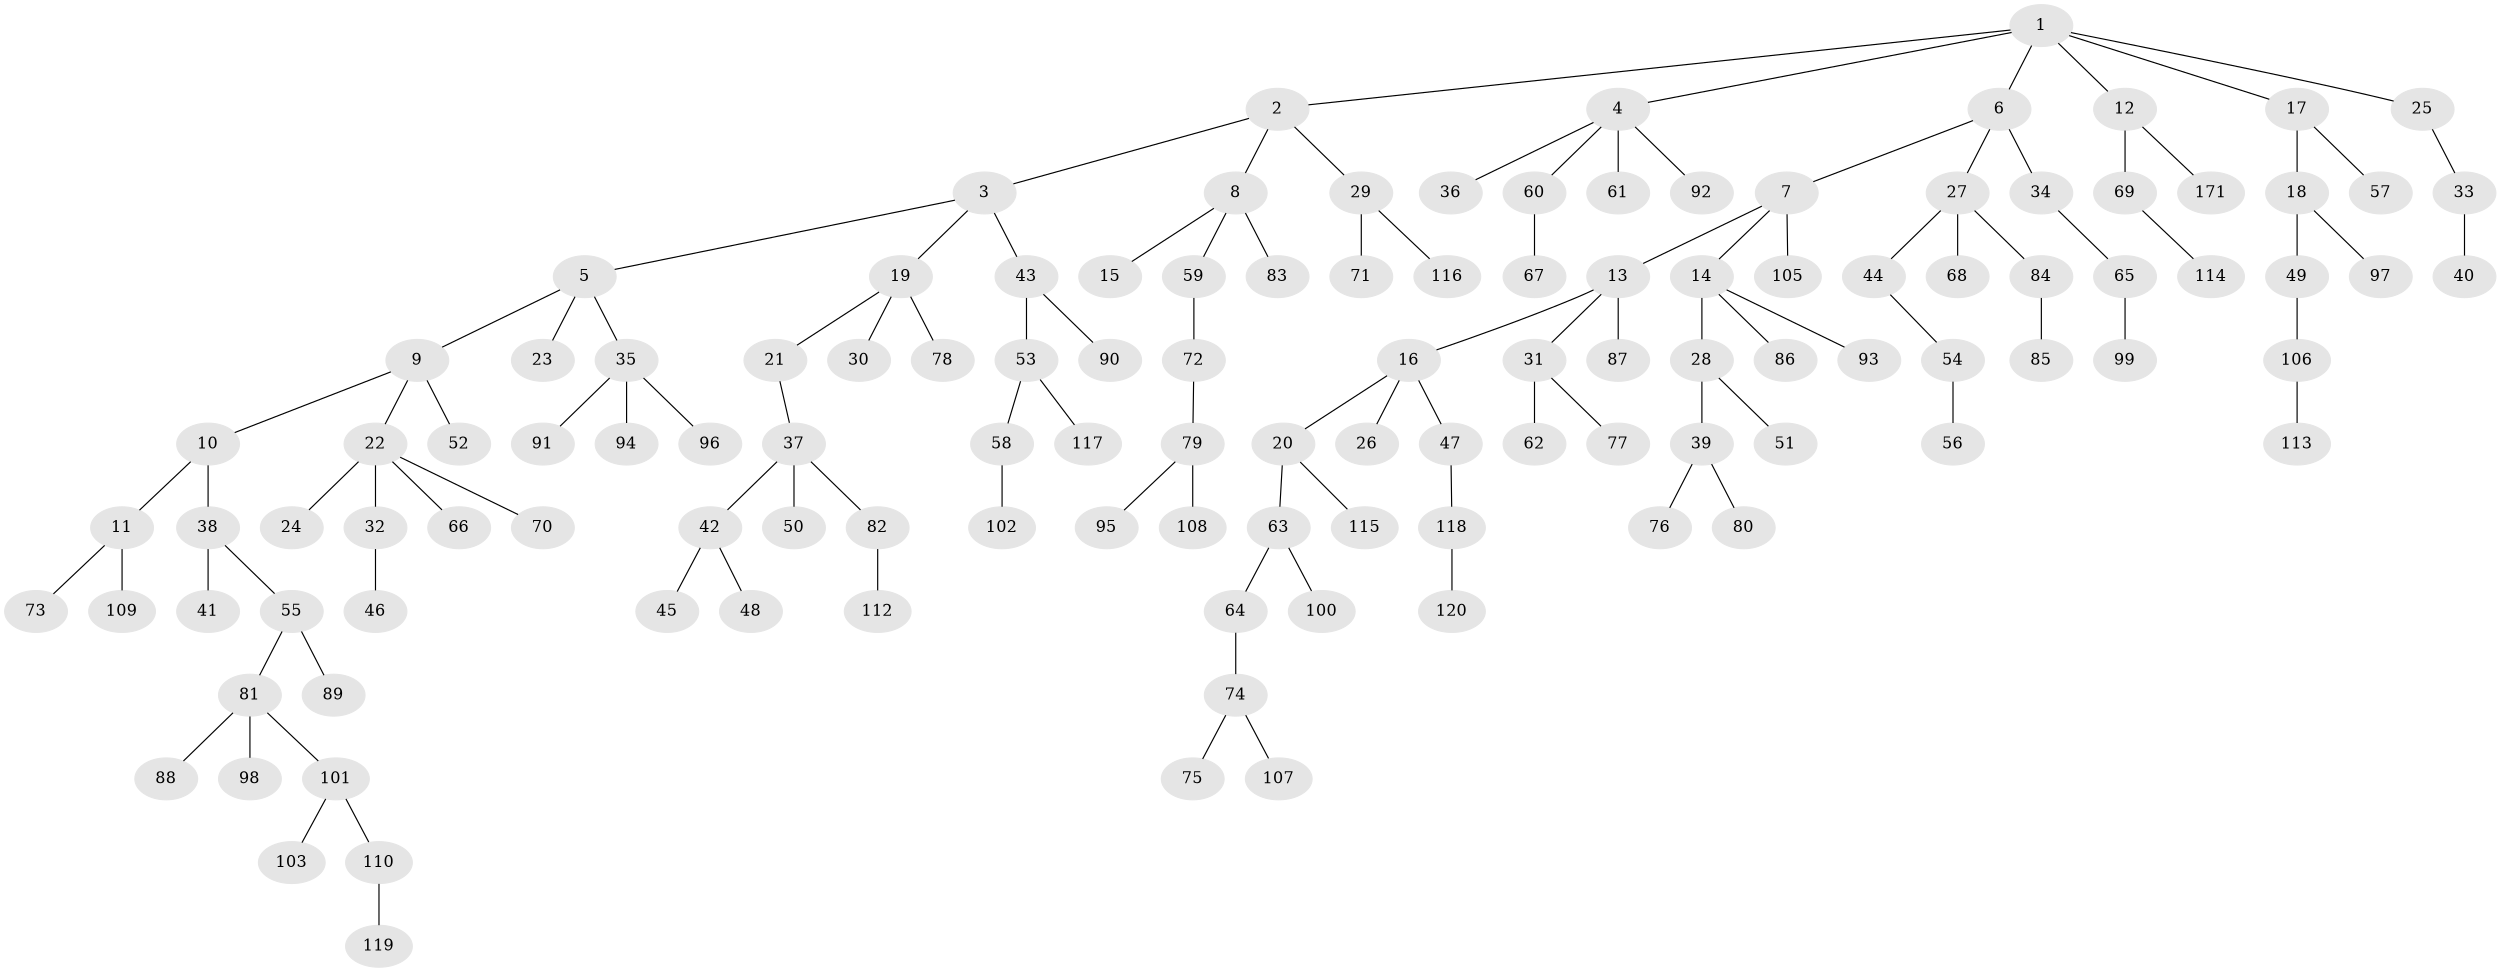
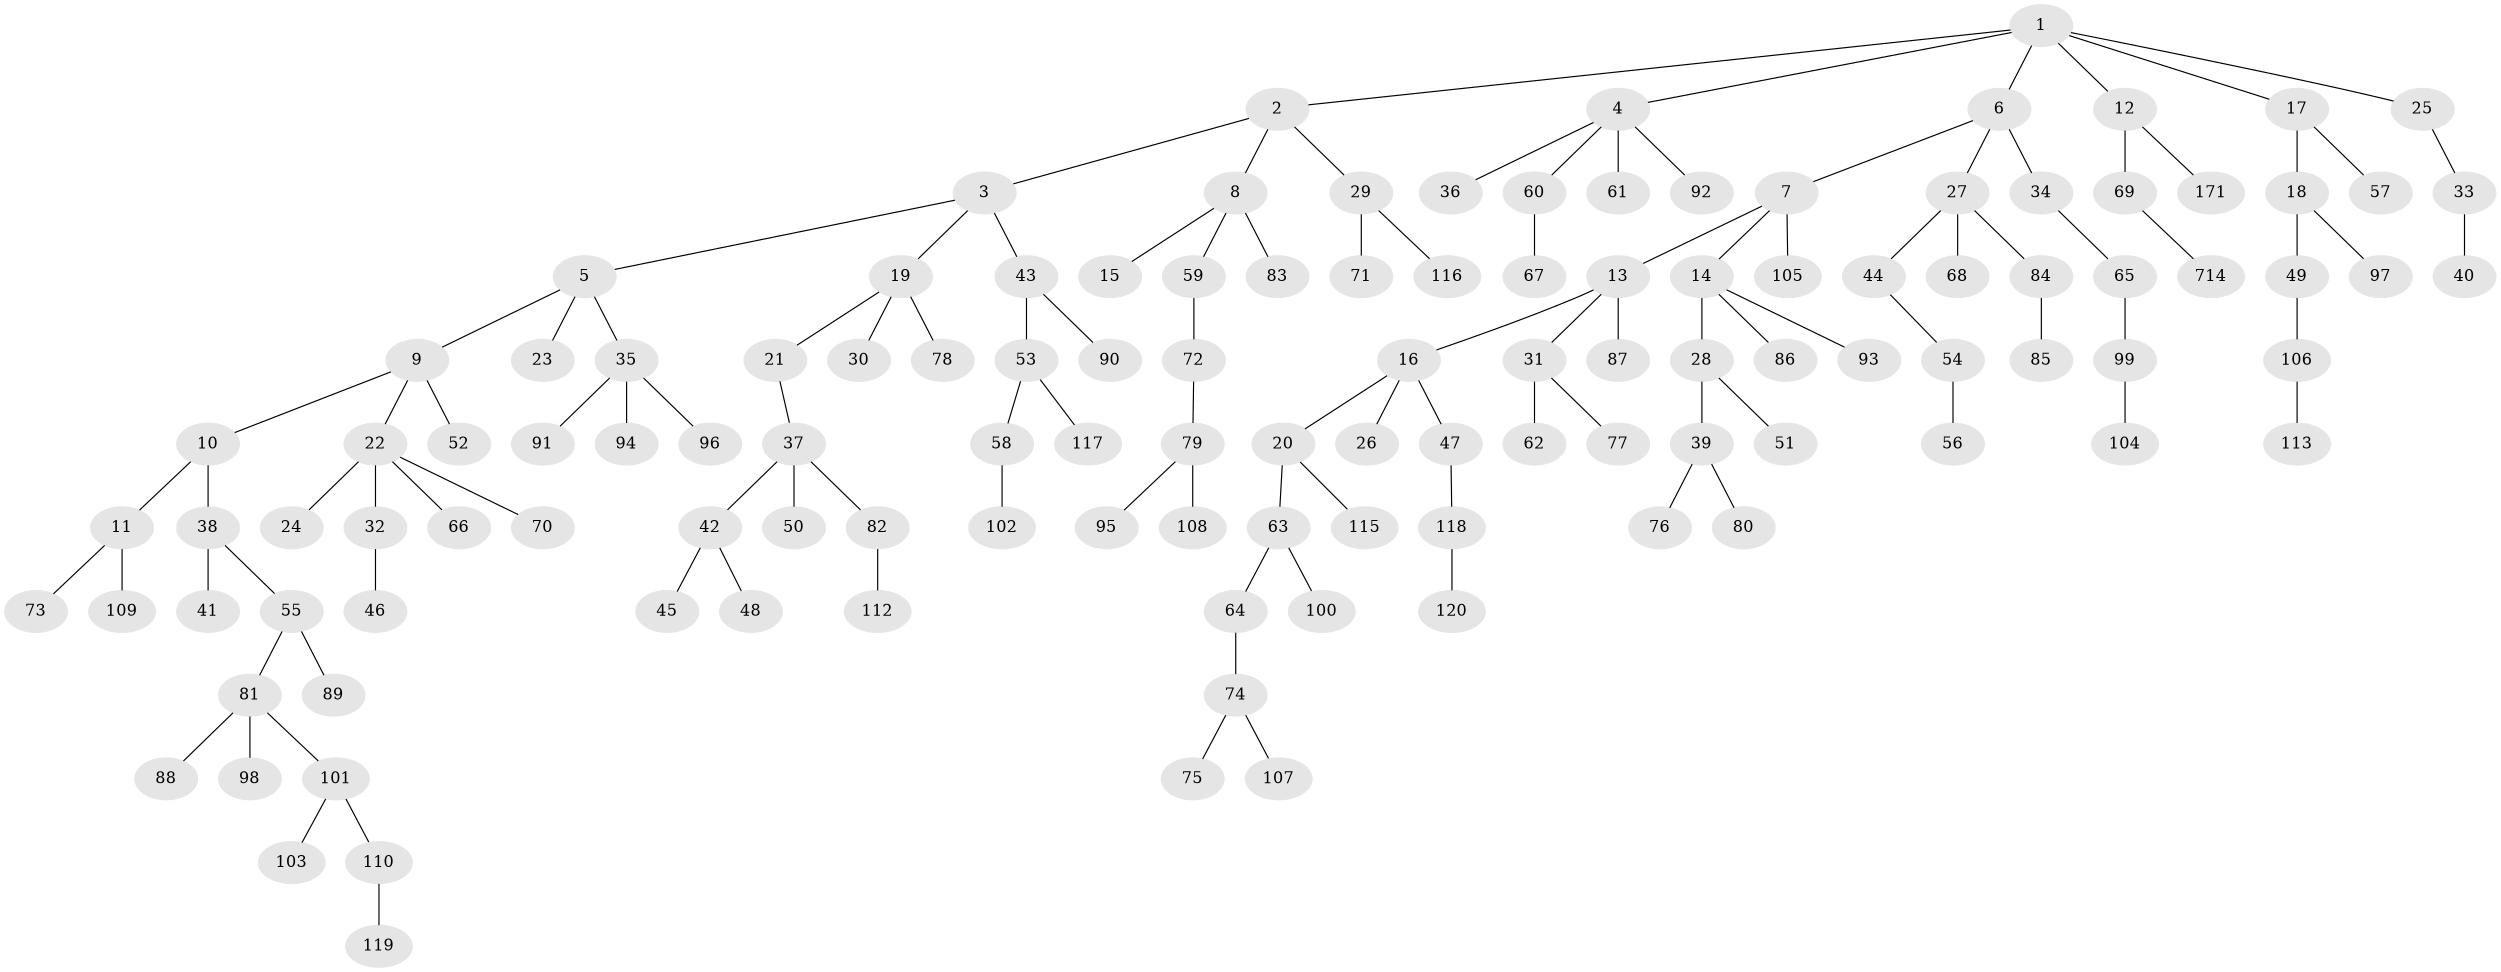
node "114": label "114" -> "714"
node "104": added
